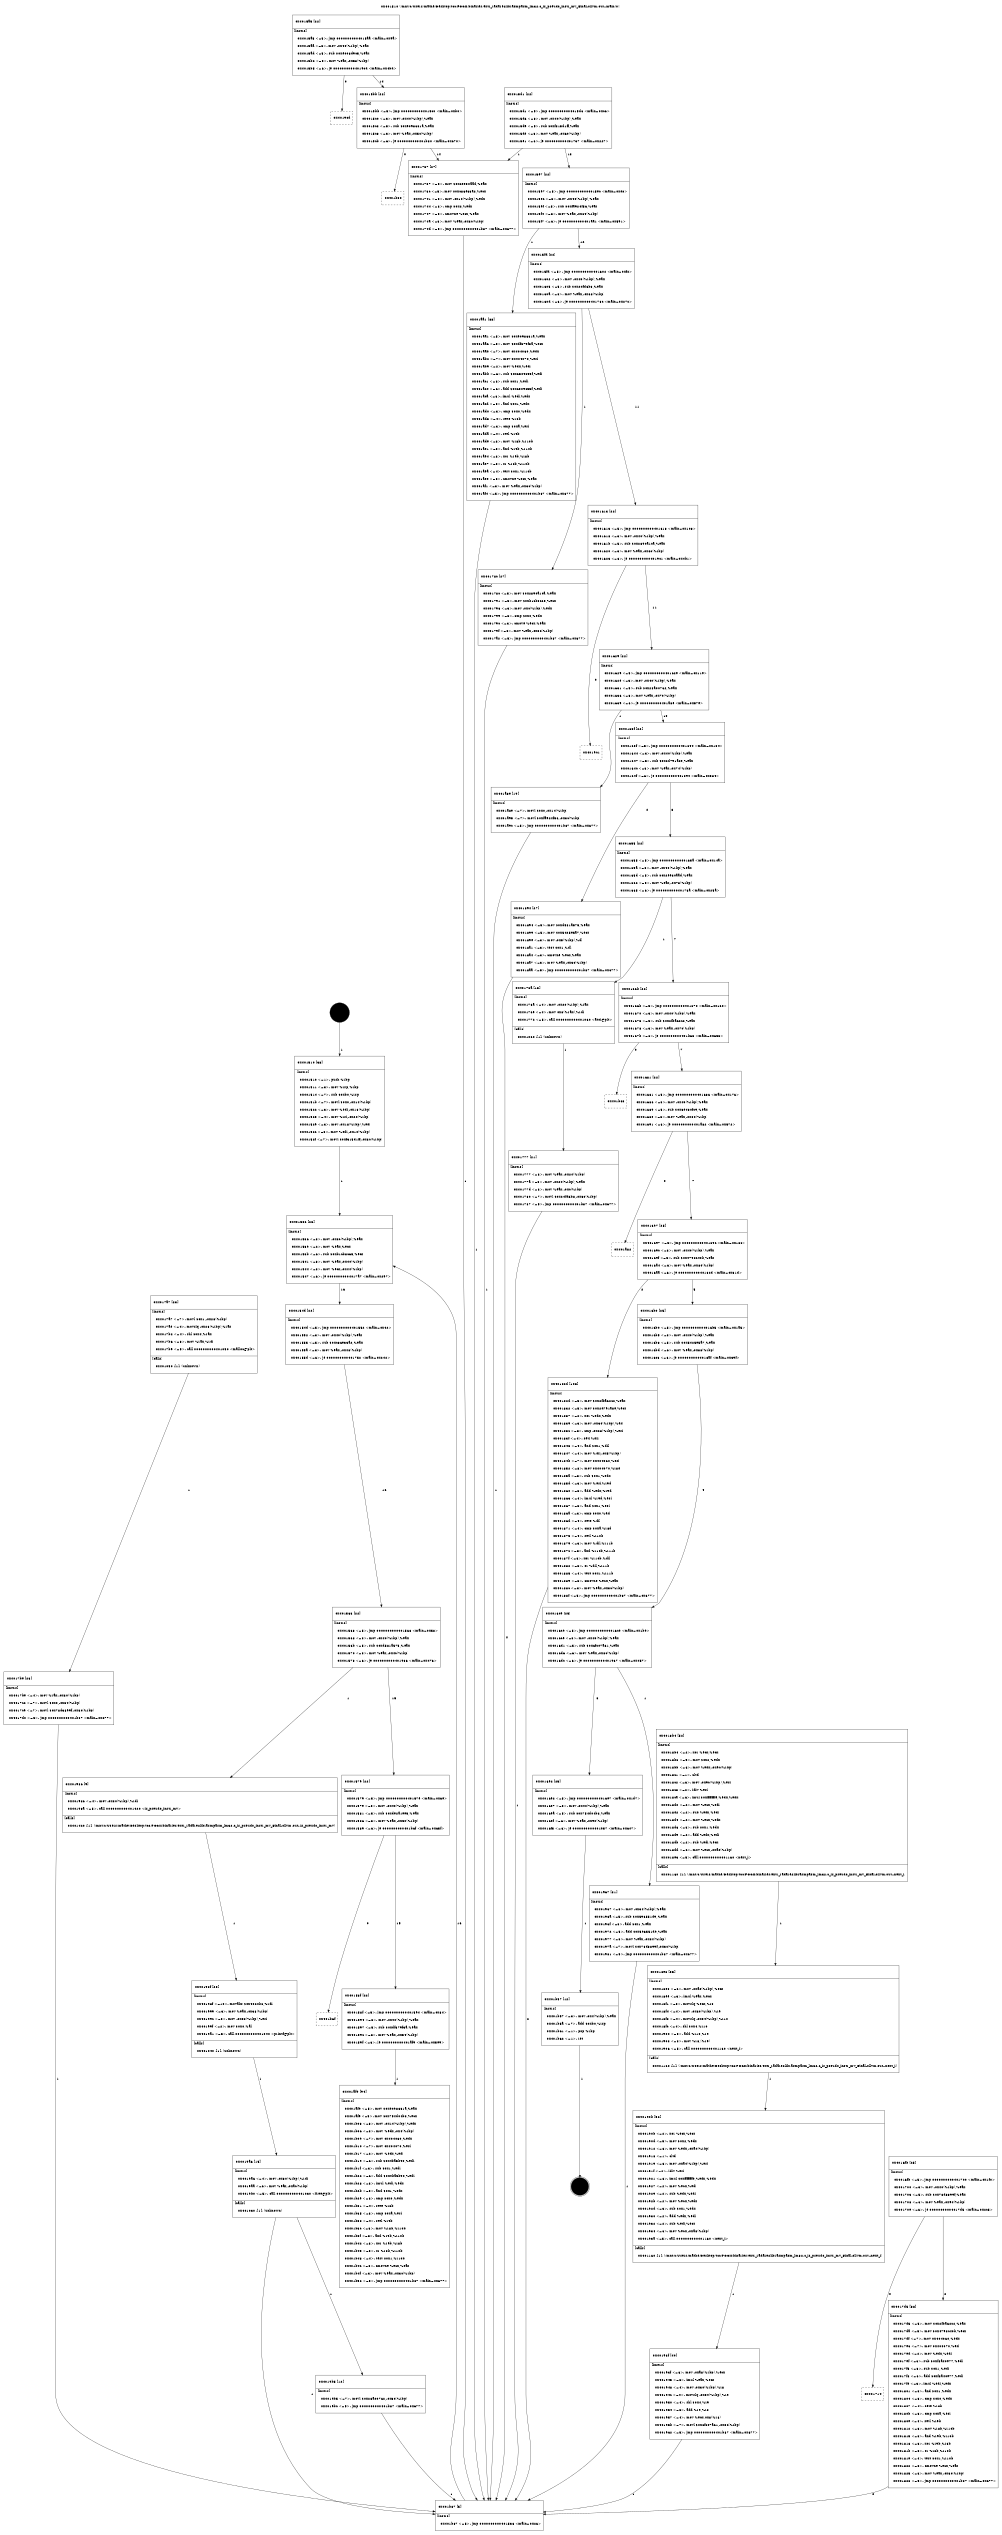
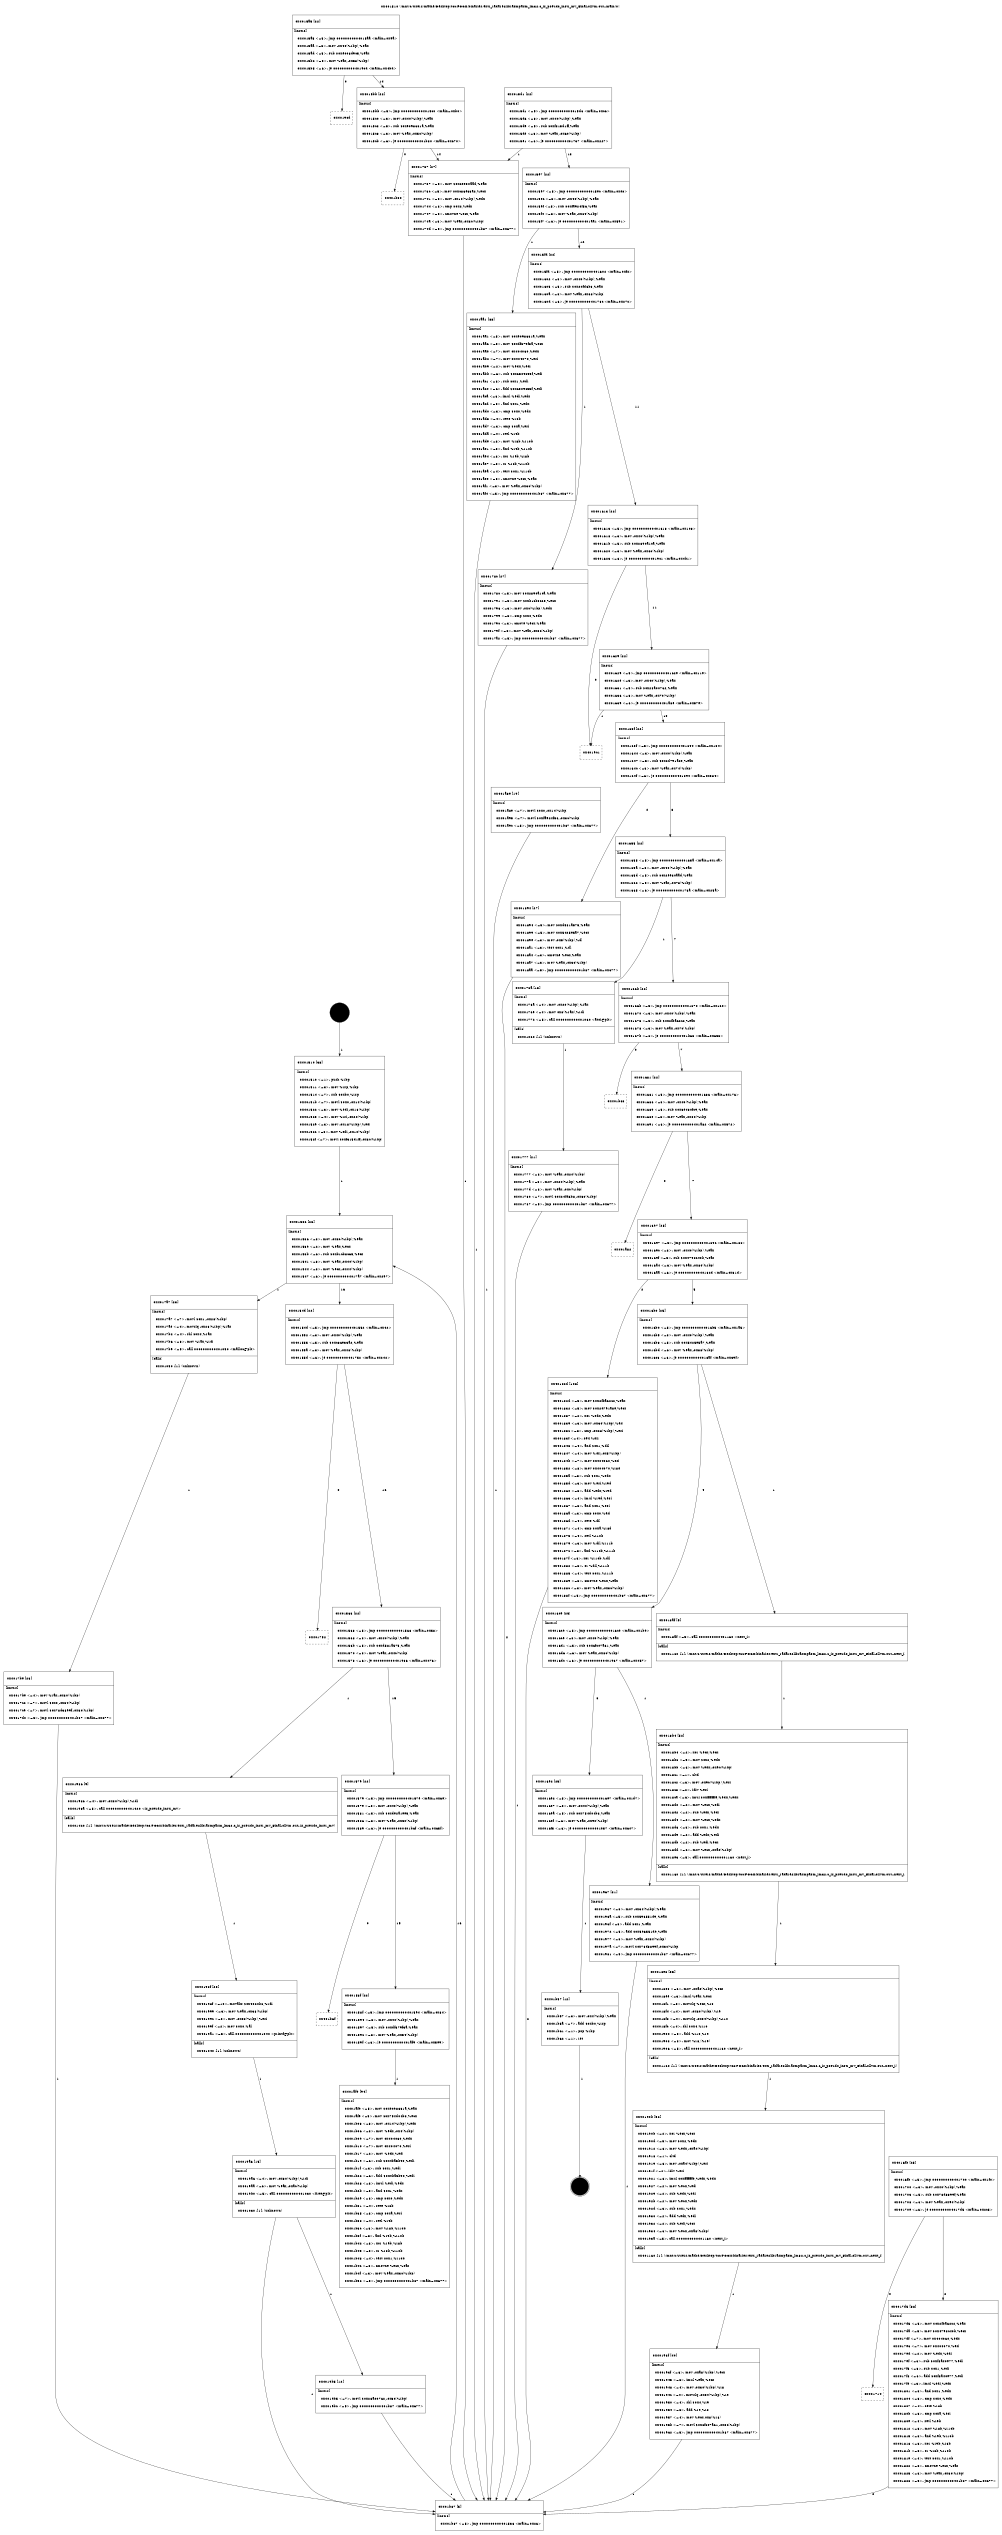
edge "0x401629 [22]" -> "0x401a8e [19]": now "0x401629 [22]" -> "0x4019c1"
edge "0x401536 [23]" -> "0x4017a7 [23]": added, label "1"
node "0x401752": added
node "0x4018af [5]": added
